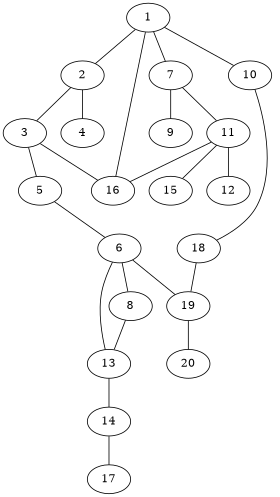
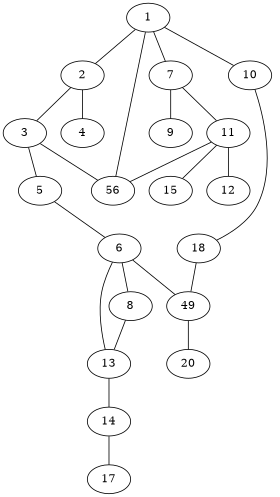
node "16": label "16" -> "56"
node "19": label "19" -> "49"
